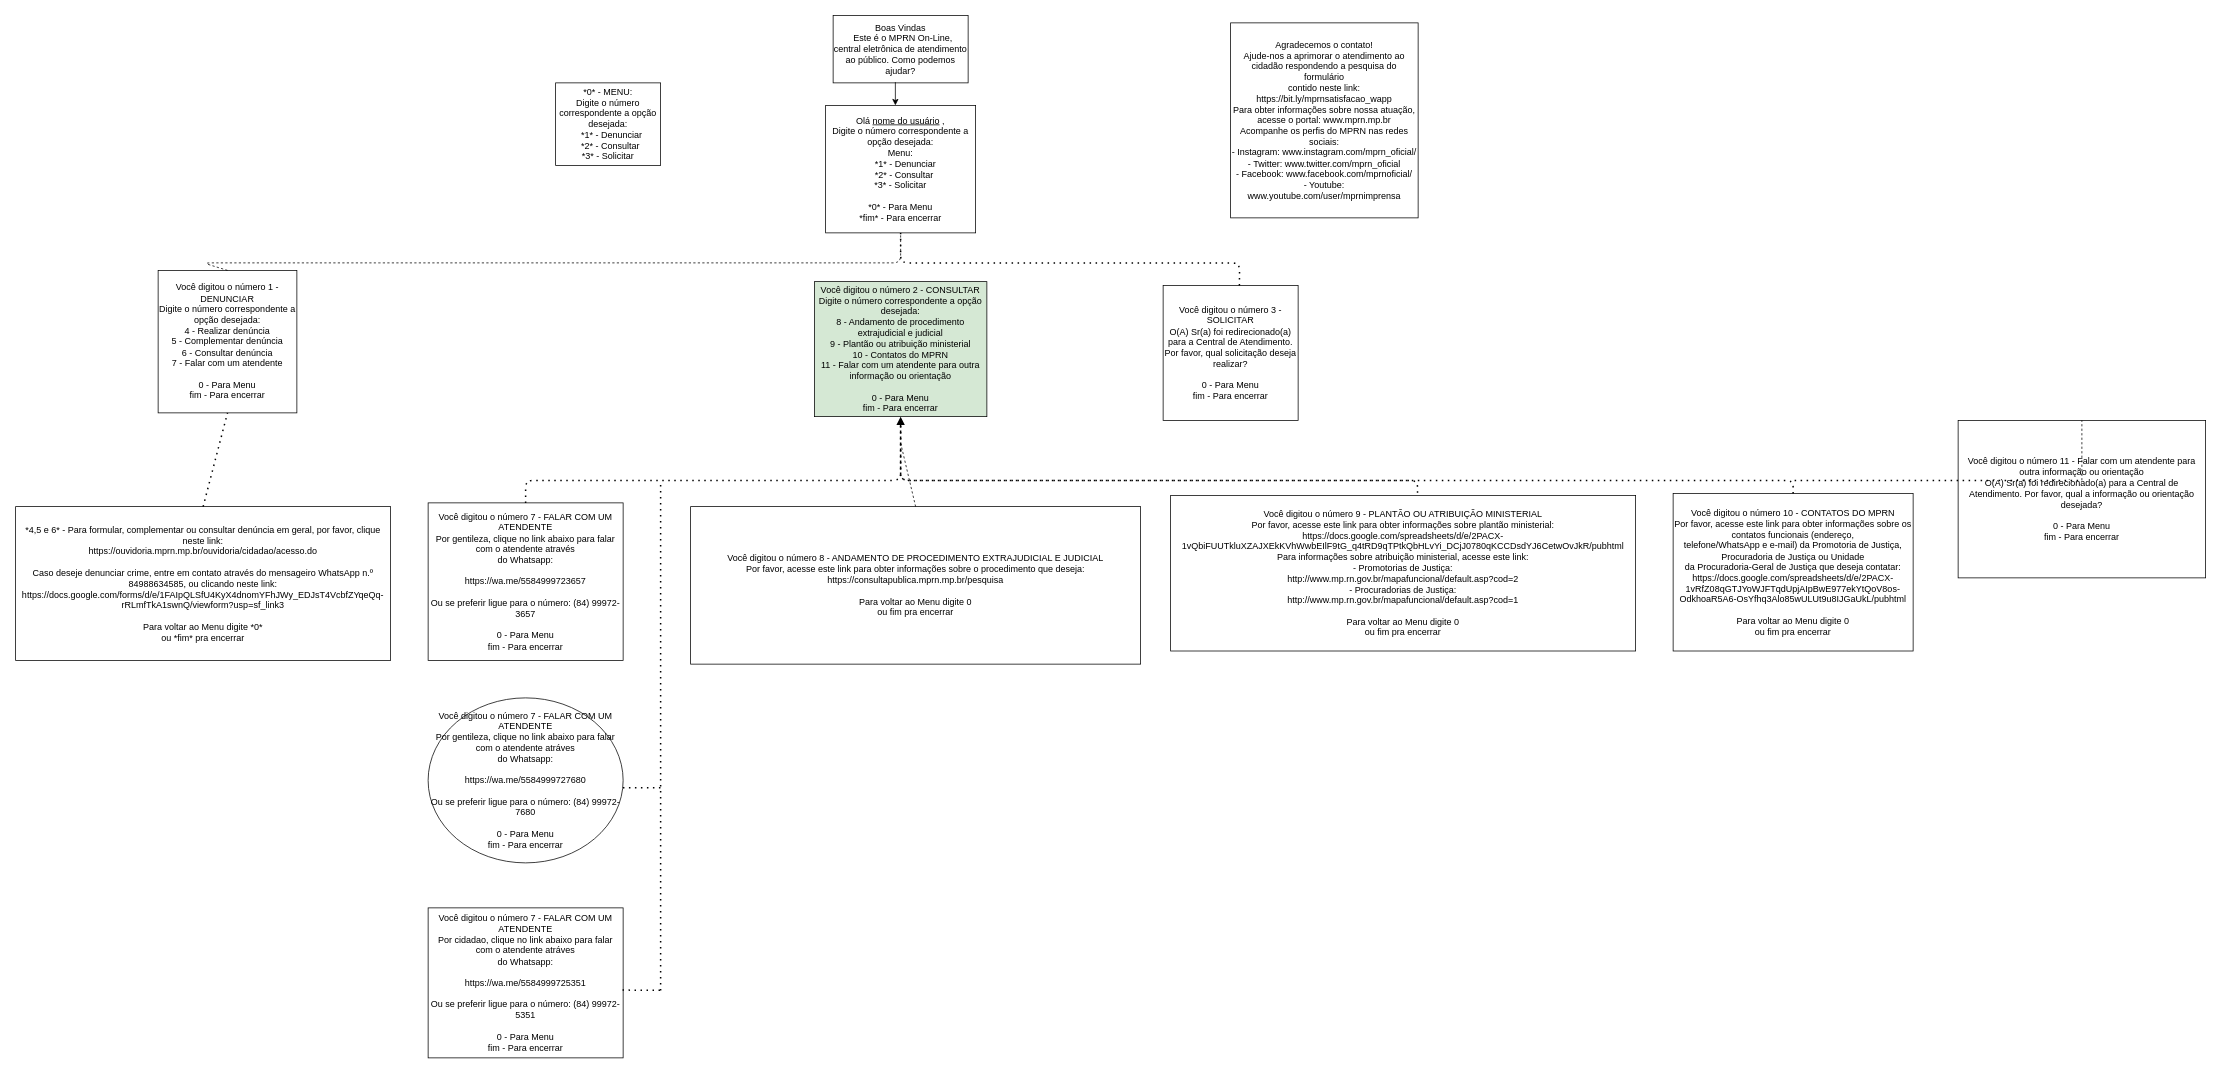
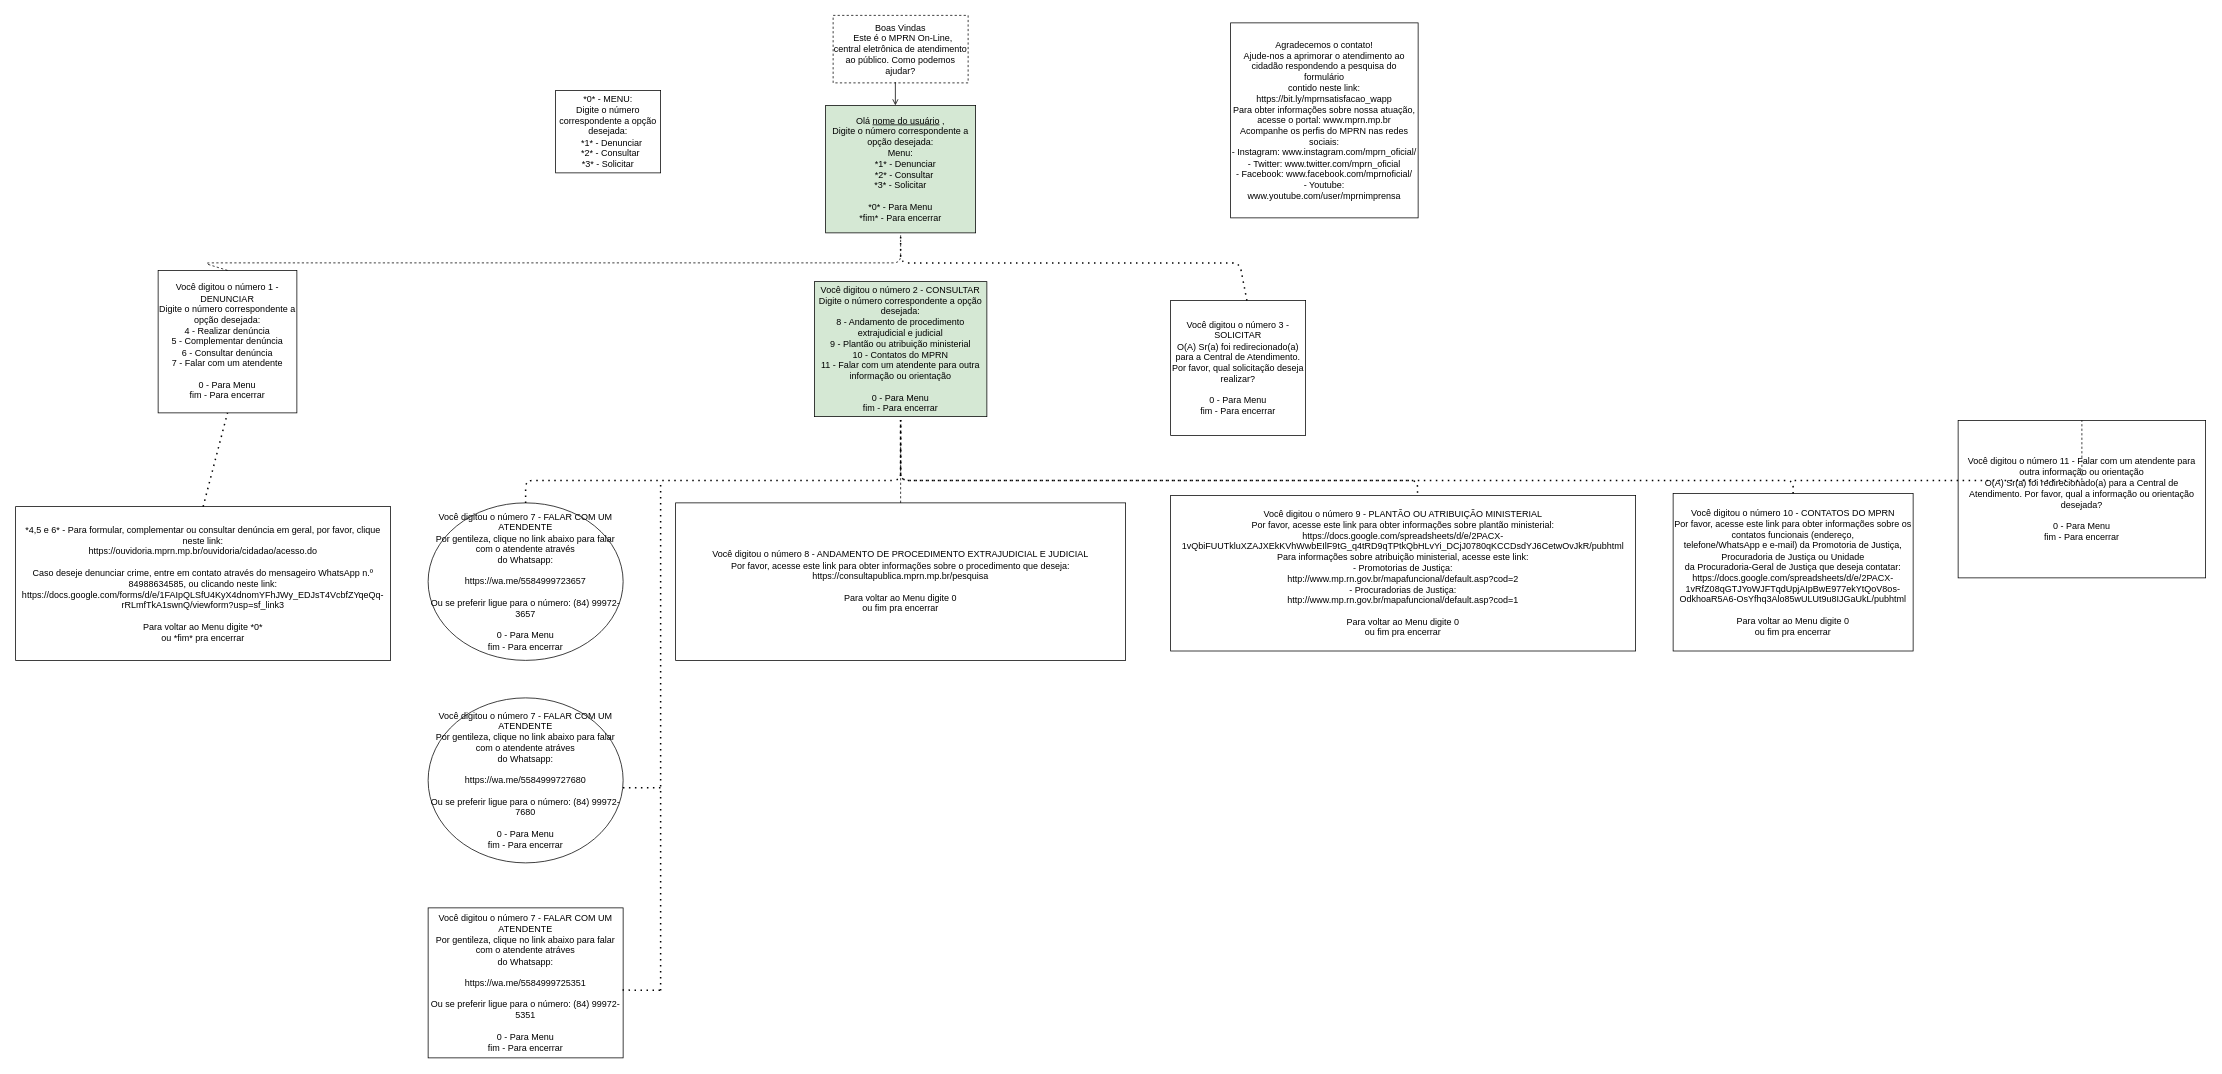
node "Boas Vindas Este é o MPRN On-Line, central eletrônica de atendimento ao público. Como podemos ajudar?": style solid -> dashed
edge "Boas Vindas Este é o MPRN On-Line, central eletrônica de atendimento ao público. Como podemos ajudar?" -> "Olá nome do usuário , Digite o número correspondente a opção desejada: Menu: *1* - Denunciar *2* - Consultar *3* - Solicitar *0* - Para Menu *fim* - Para encerrar": arrowhead classic -> open
node "*0* - MENU: Digite o número correspondente a opção desejada: *1* - Denunciar *2* - Consultar *3* - Solicitar": moved (608, 124) -> (608, 132)
node "Olá nome do usuário , Digite o número correspondente a opção desejada: Menu: *1* - Denunciar *2* - Consultar *3* - Solicitar *0* - Para Menu *fim* - Para encerrar": fillcolor #ffffff -> #d5e8d4
node "Você digitou o número 3 - SOLICITAR O(A) Sr(a) foi redirecionado(a) para a Central de Atendimento. Por favor, qual solicitação deseja realizar? 0 - Para Menu fim - Para encerrar": moved (1230, 353) -> (1238, 368)
edge "Você digitou o número 7 - FALAR COM UM ATENDENTE Por gentileza, clique no link abaixo para falar com o atendente através do Whatsapp: https://wa.me/5584999723657 Ou se preferir ligue para o número: (84) 99972-3657 0 - Para Menu fim - Para encerrar" -> "Você digitou o número 2 - CONSULTAR Digite o número correspondente a opção desejada: 8 - Andamento de procedimento extrajudicial e judicial 9 - Plantão ou atribuição ministerial 10 - Contatos do MPRN 11 - Falar com um atendente para outra informação ou orientação 0 - Para Menu fim - Para encerrar": arrowhead block -> none
node "Você digitou o número 7 - FALAR COM UM ATENDENTE Por gentileza, clique no link abaixo para falar com o atendente através do Whatsapp: https://wa.me/5584999723657 Ou se preferir ligue para o número: (84) 99972-3657 0 - Para Menu fim - Para encerrar": shape rectangle -> ellipse
node "Você digitou o número 8 - ANDAMENTO DE PROCEDIMENTO EXTRAJUDICIAL E JUDICIAL Por favor, acesse este link para obter informações sobre o procedimento que deseja: https://consultapublica.mprn.mp.br/pesquisa Para voltar ao Menu digite 0 ou fim pra encerrar": moved (915, 585) -> (900, 582)
node "Você digitou o número 7 - FALAR COM UM ATENDENTE Por cidadao, clique no link abaixo para falar com o atendente atráves do Whatsapp: https://wa.me/5584999725351 Ou se preferir ligue para o número: (84) 99972-5351 0 - Para Menu fim - Para encerrar": label "Você digitou o número 7 - FALAR COM UM ATENDENTE Por cidadao, clique no link abaixo para falar com o atendente atráves do Whatsapp: https://wa.me/5584999725351 Ou se preferir ligue para o número: (84) 99972-5351 0 - Para Menu fim - Para encerrar" -> "Você digitou o número 7 - FALAR COM UM ATENDENTE Por gentileza, clique no link abaixo para falar com o atendente atráves do Whatsapp: https://wa.me/5584999725351 Ou se preferir ligue para o número: (84) 99972-5351 0 - Para Menu fim - Para encerrar"
